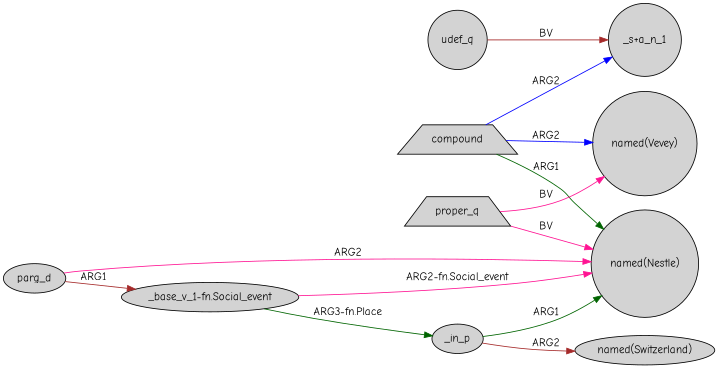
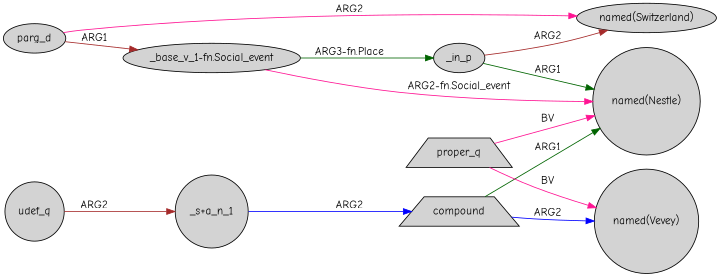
edge "udef_q" -> "_s+a_n_1": label "BV" -> "ARG2"
edge "compound" -> "_s+a_n_1": reversed
edge "parg_d" -> "named(Nestle)": now "parg_d" -> "named(Switzerland)"
